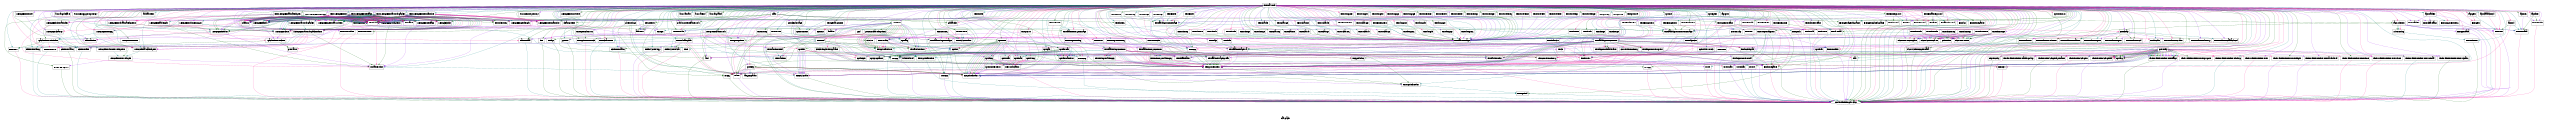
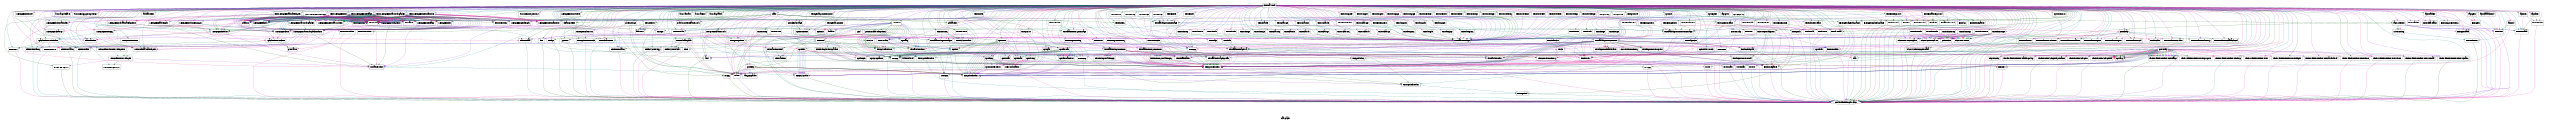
node "test_get_argument_count": added
node "opt_getprog": added
node "WPACKET_get_curr": added
